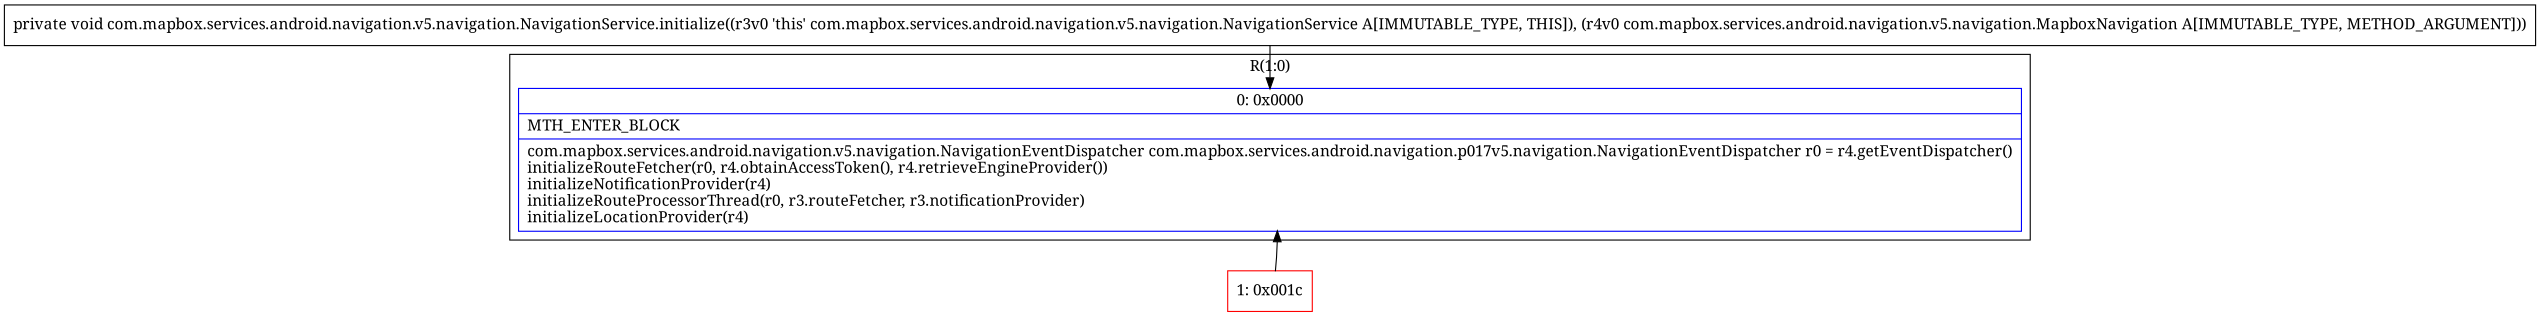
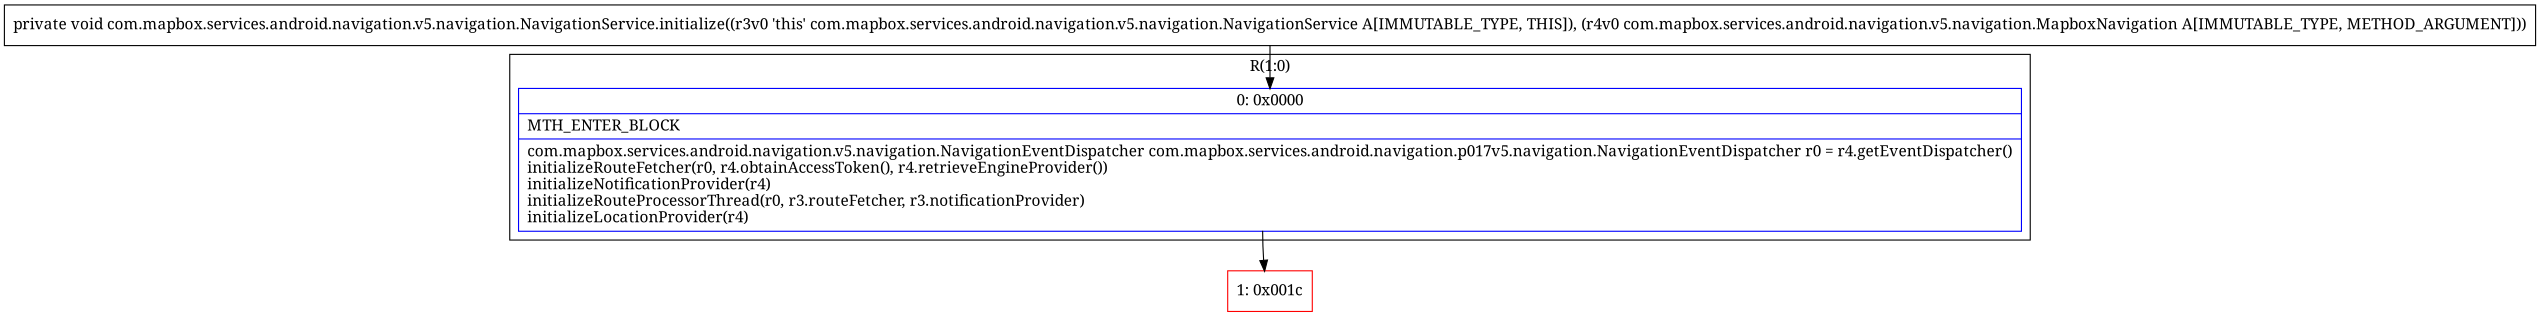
edge "1: 0x001c" -> "0: 0x0000": reversed
